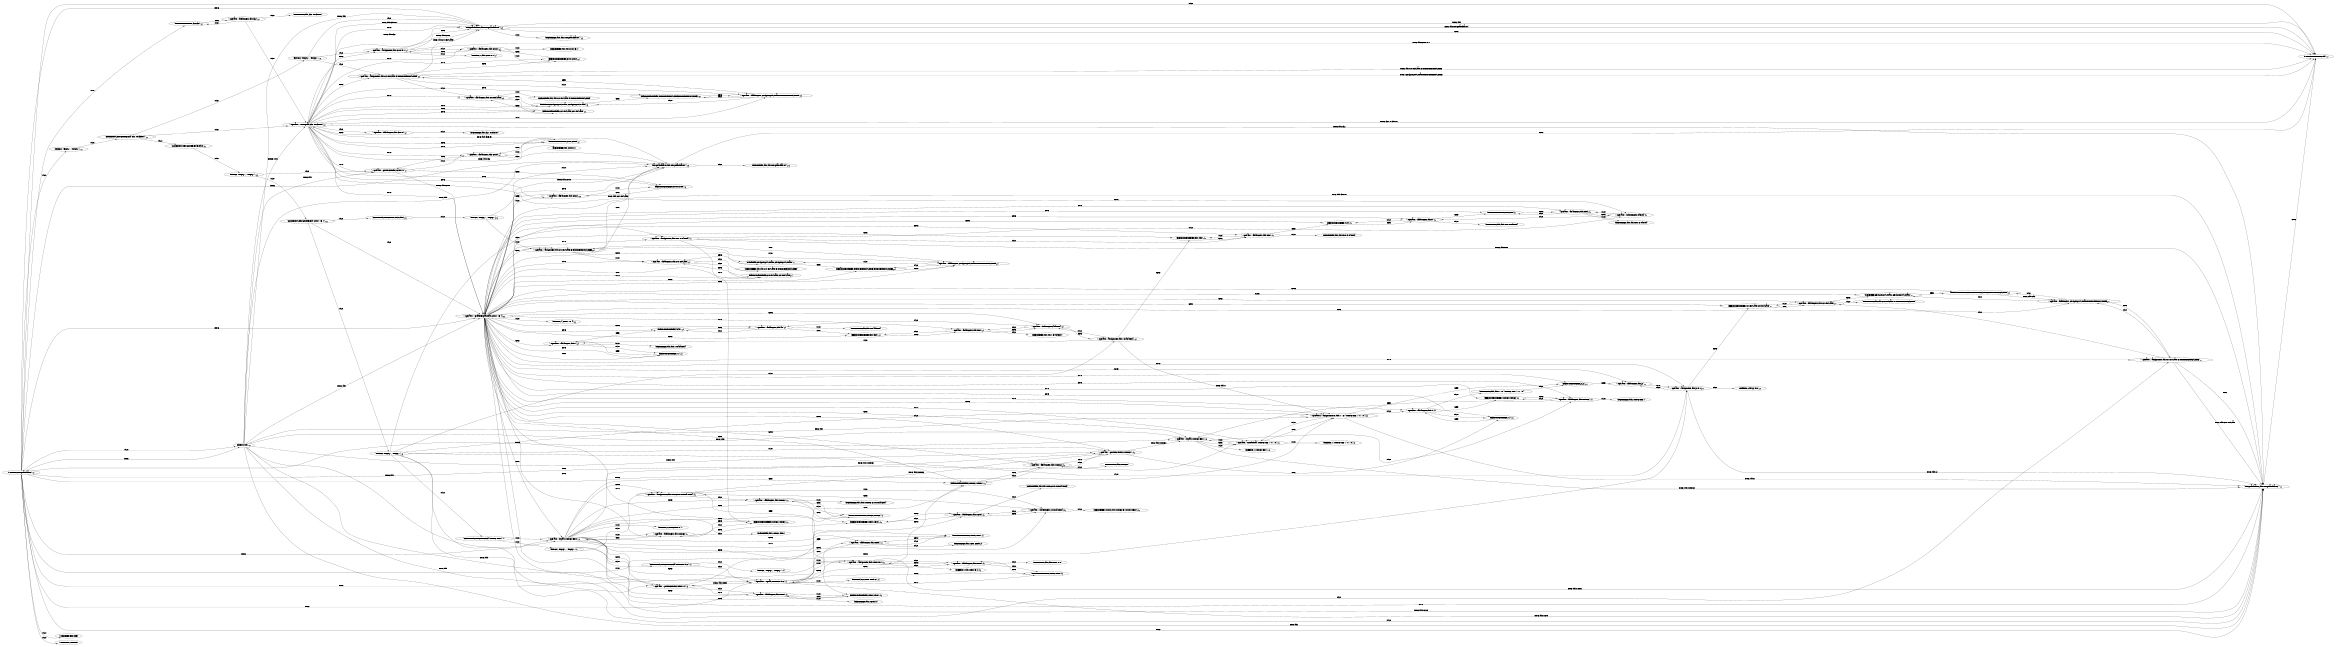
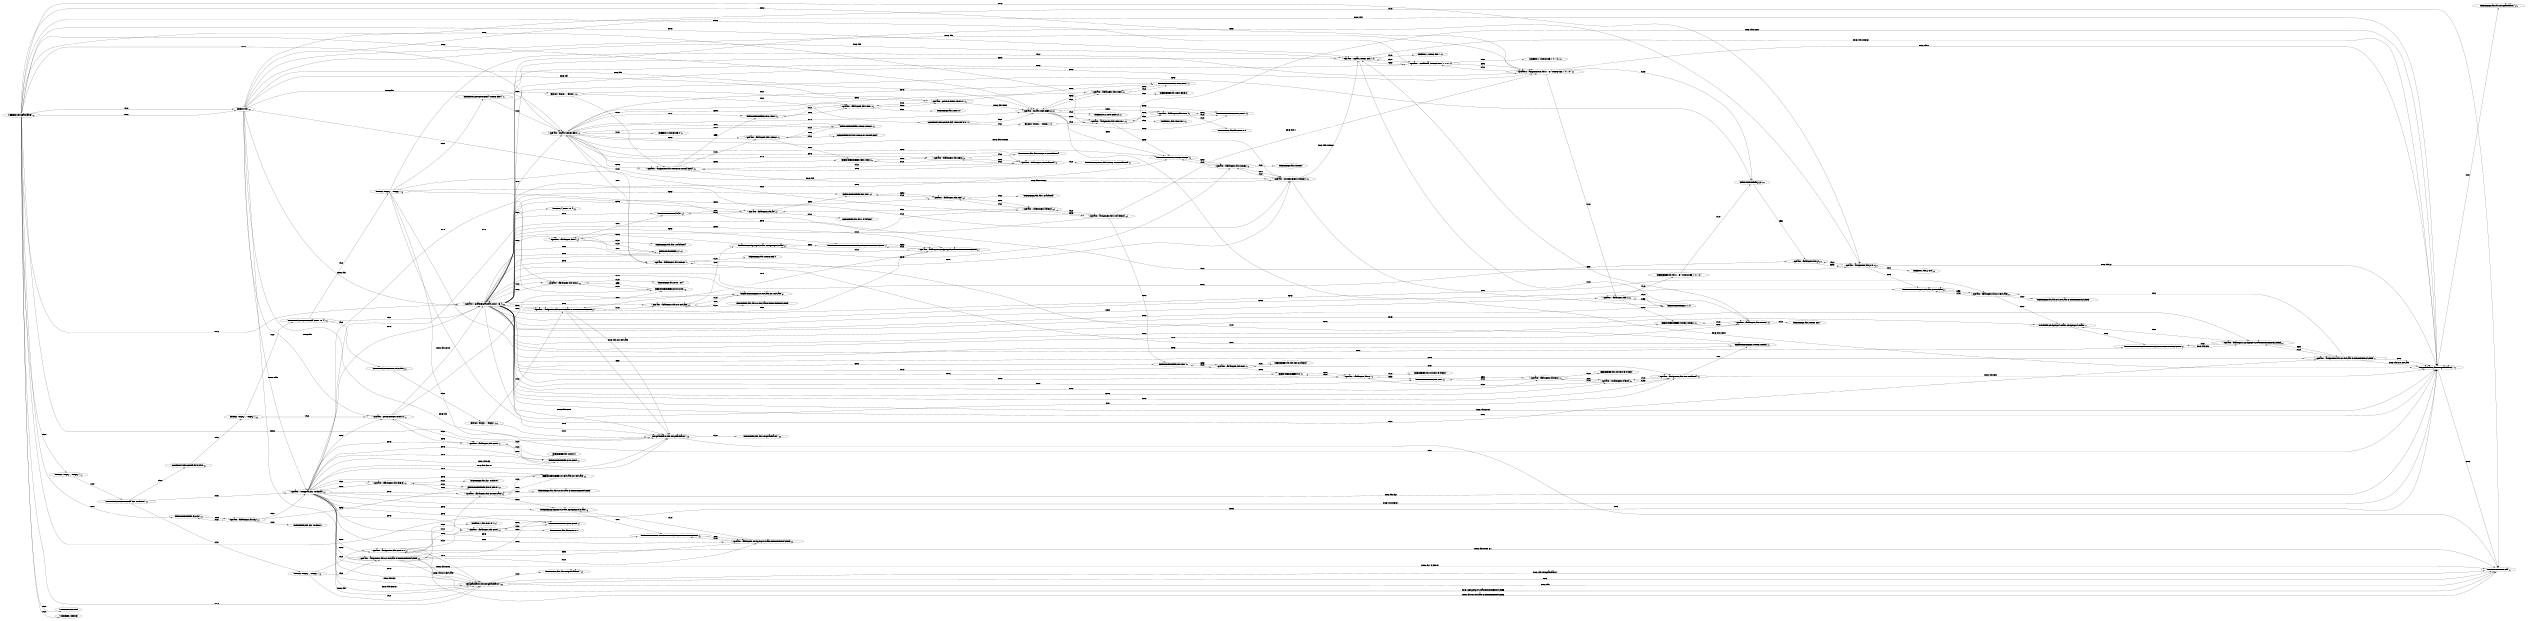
edge "(METHOD,setupRandPartB)" -> "(METHOD_RETURN,void)": now "(PARAM,this)" -> "(METHOD_RETURN,void)"
node "(IDENTIFIER,this,this.setupRandPartC())": added
node "(IDENTIFIER,this,count >= 4)": added
edge "(<operator>.indexAccess,tt[tPos])" -> "(<operator>.assignment,this.tPos = tt[tPos])": added, label "CFG:"
node "(FIELD_IDENTIFIER,chPrev,chPrev)": added
edge "(<operator>.equals,rNToGo == 0)" -> "(<operator>.postIncrement,rTPos++)": removed, label "CDG:"
